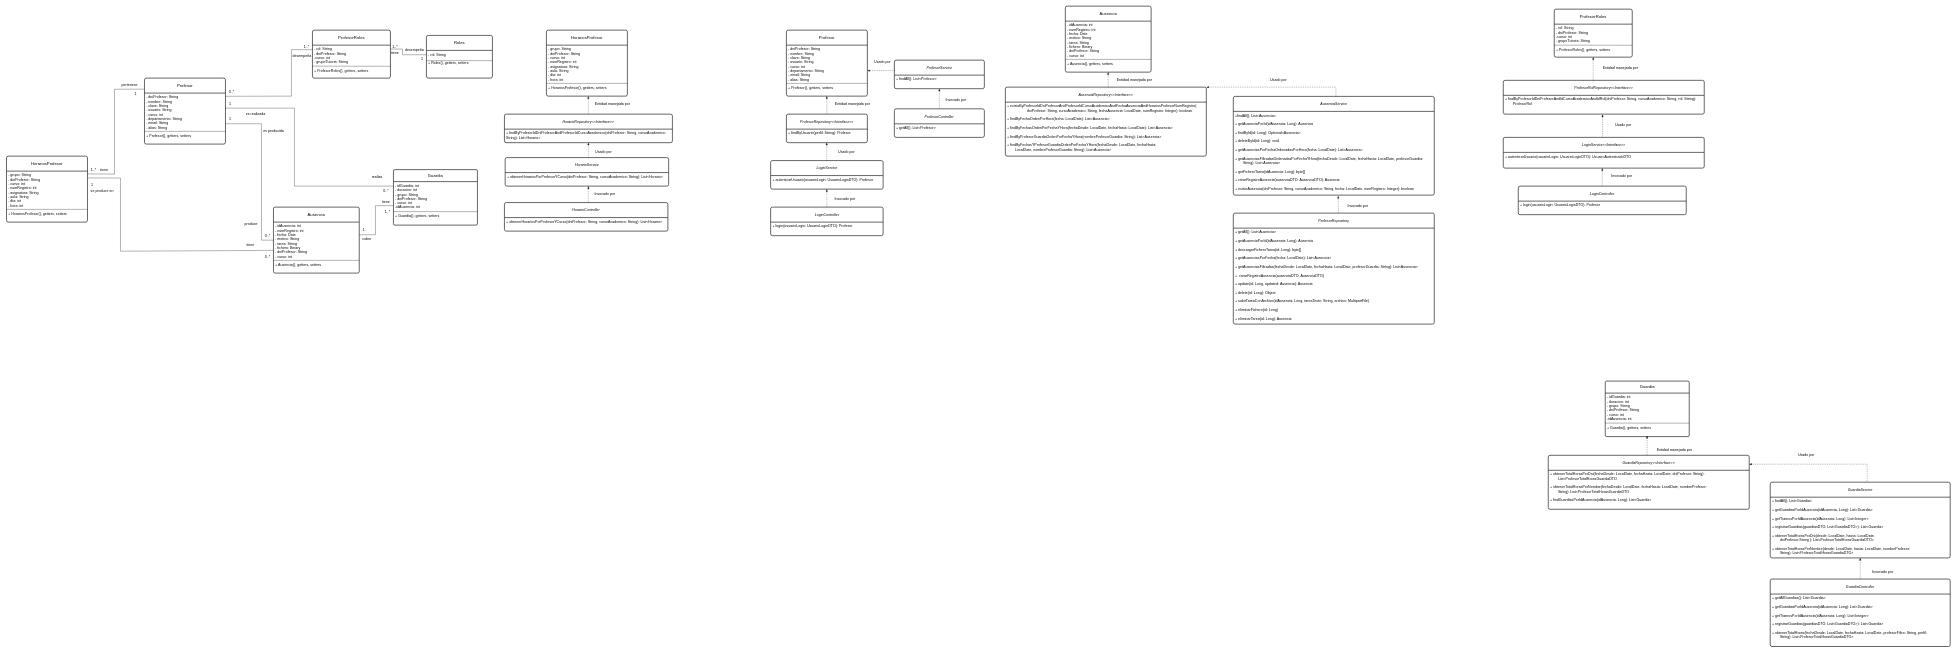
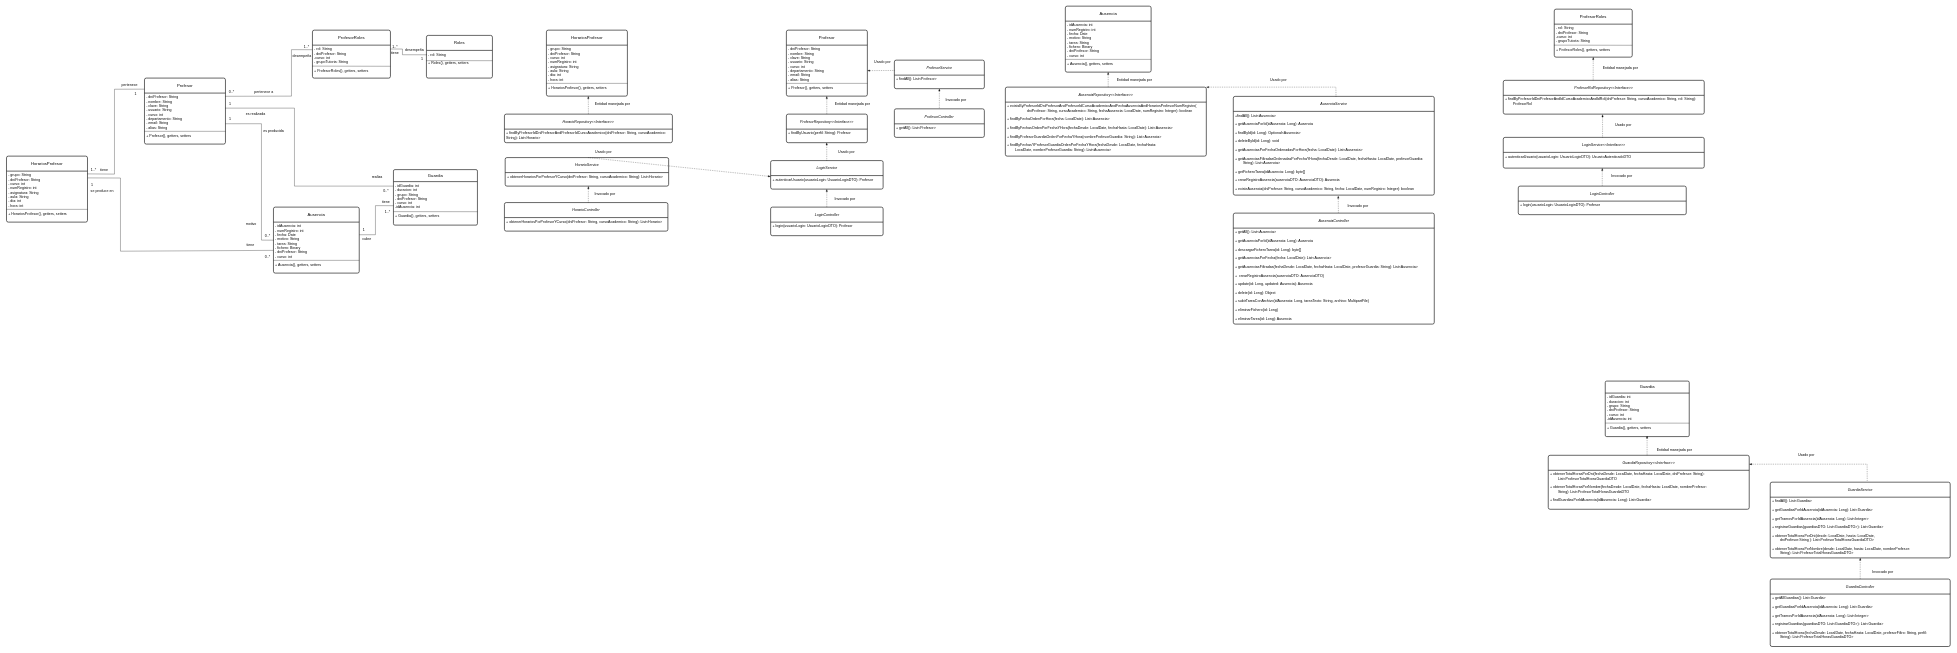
node "pertenece a": added
edge "HorarioService" -> "HorarioRepository<<Interface>>": now "HorarioService" -> "+ autenticarUsuario(usuarioLogin: UsuarioLoginDTO): Profesor"
node "ProfesorRepository": label "ProfesorRepository" -> "AusenciaController"
node "produce": label "produce" -> "motivo"
